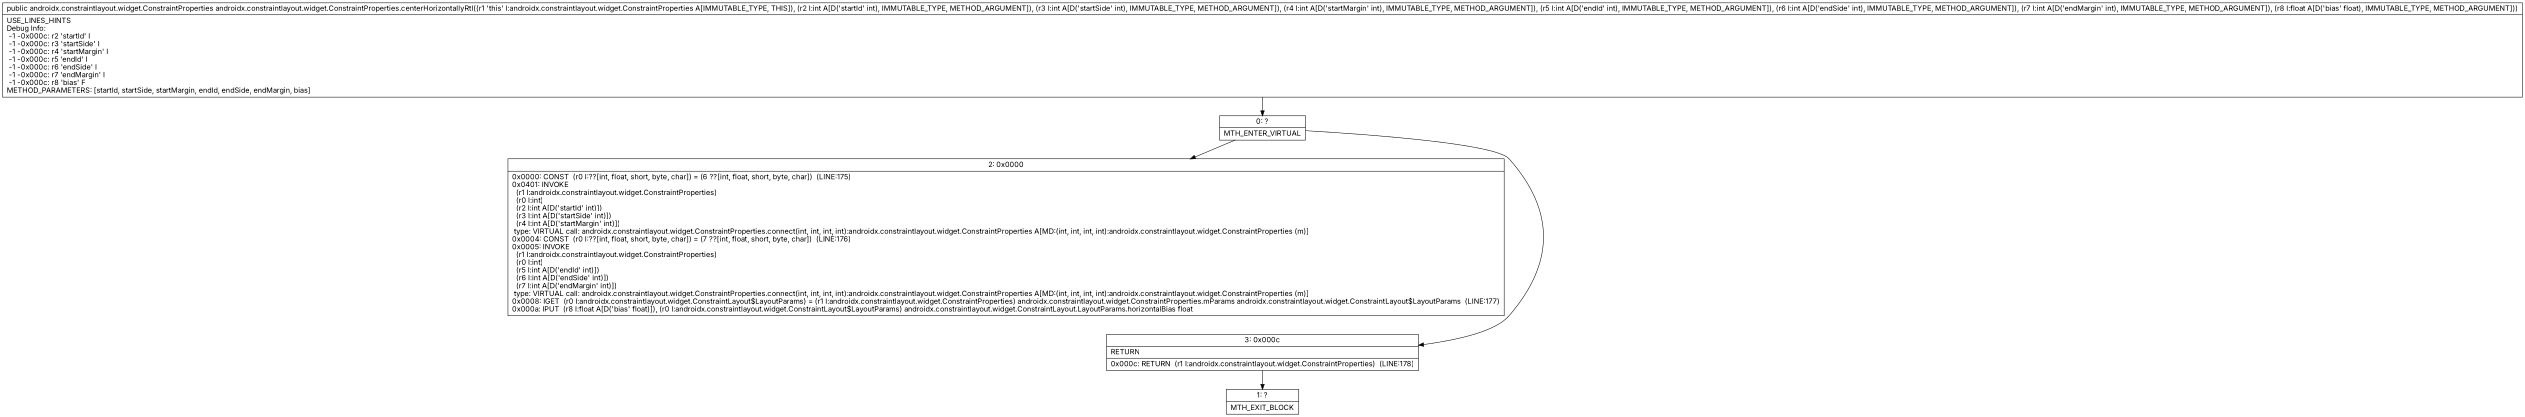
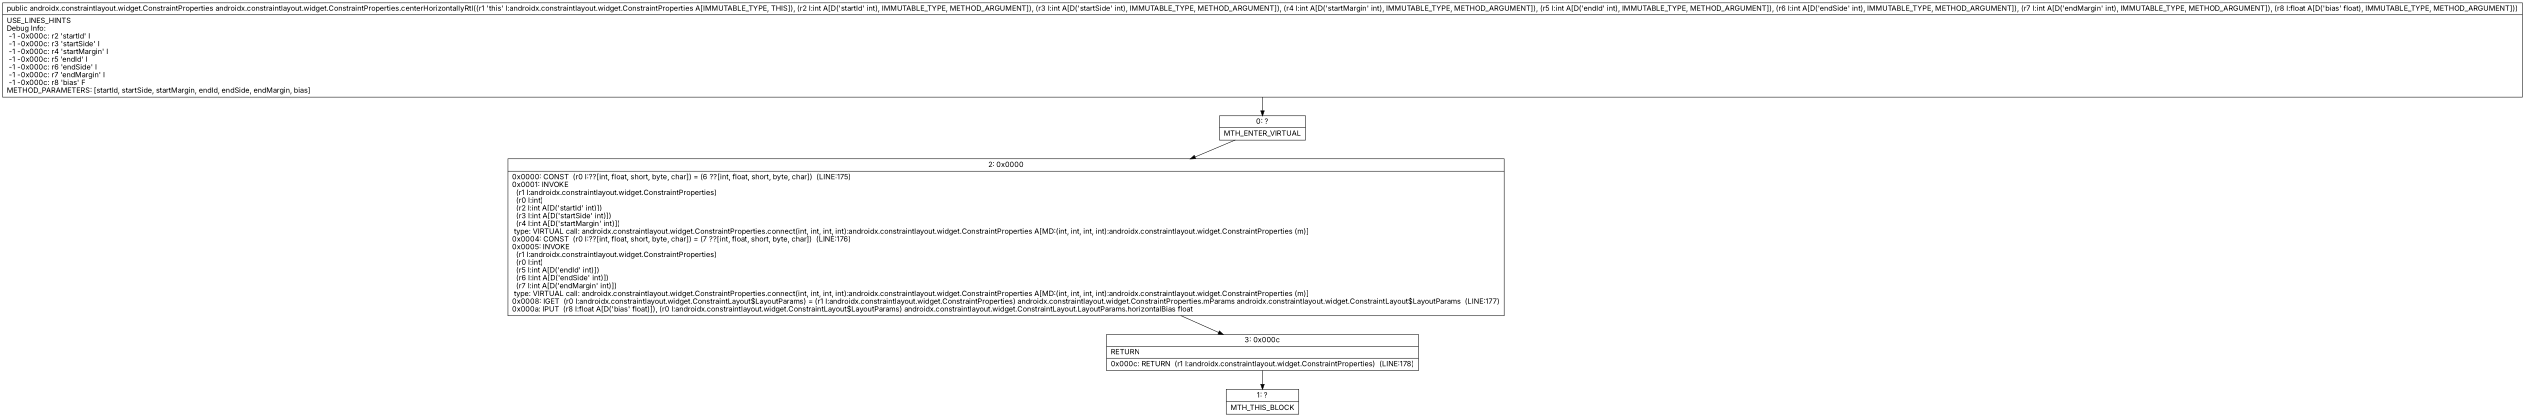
edge "0: ?" -> "3: 0x000c": now "2: 0x0000" -> "3: 0x000c"
node "2: 0x0000": text "0x0401: INVOKE" -> "0x0001: INVOKE"
node "1: ?": text "MTH_EXIT_BLOCK" -> "MTH_THIS_BLOCK"
